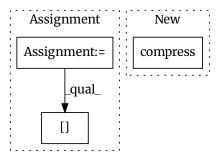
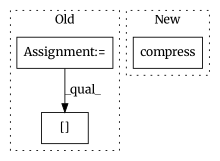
cluster "Assignment": label "Assignment" -> "Old"
